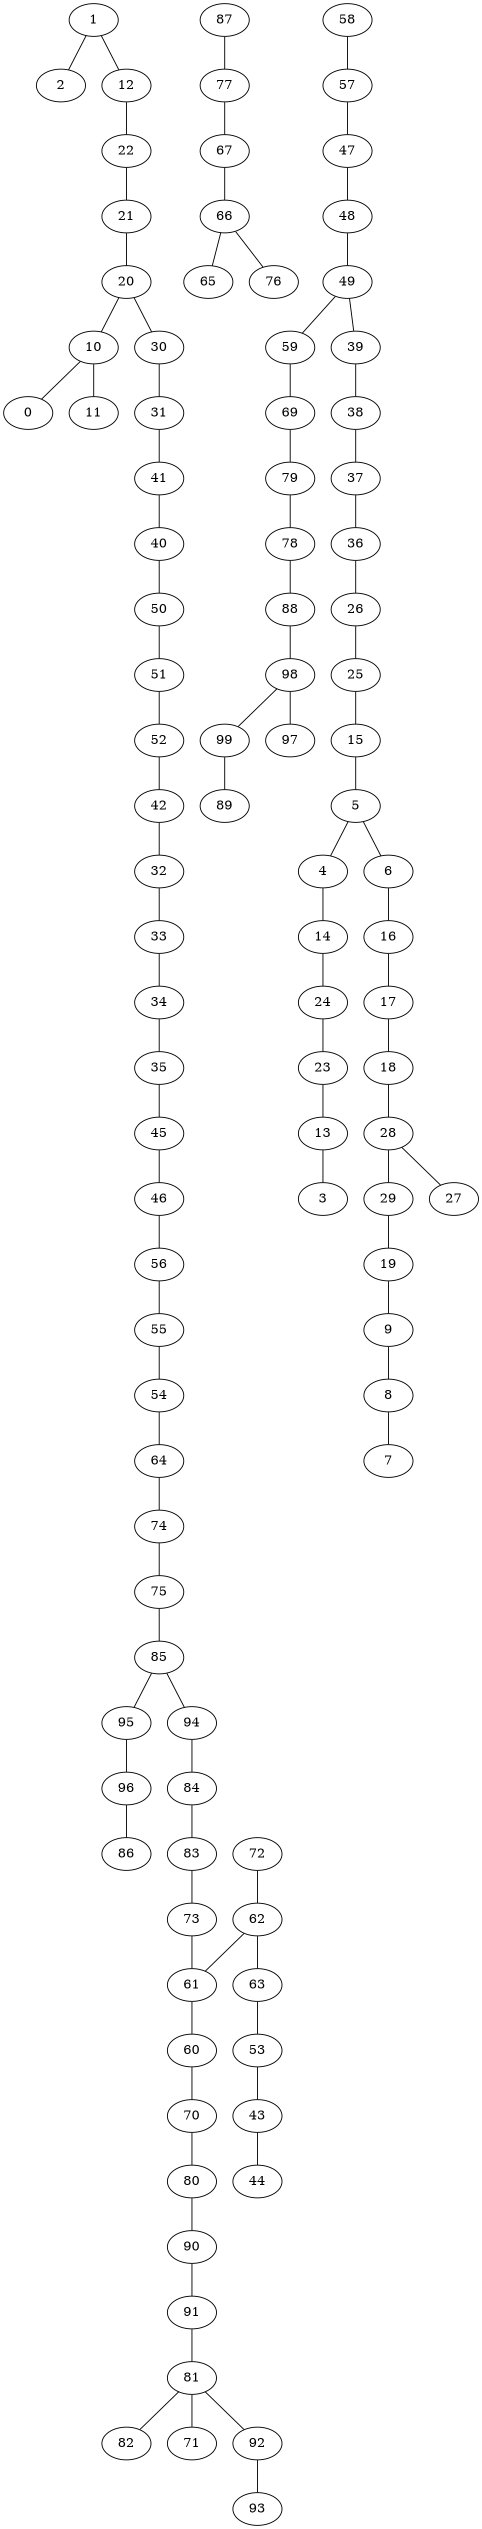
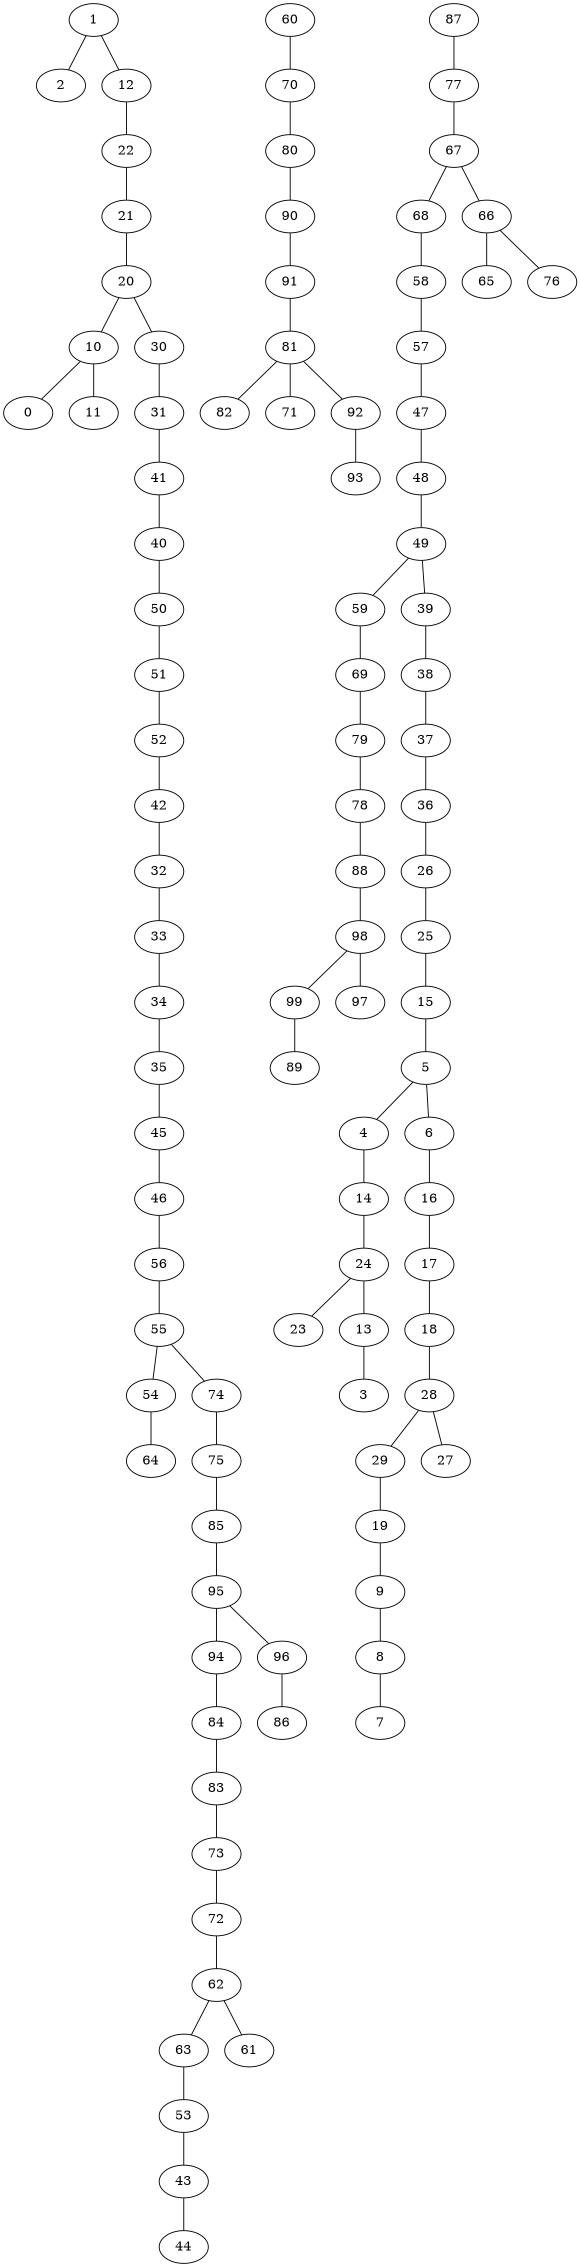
node "68": added
edge "23" -- "13": now "24" -- "13"
edge "64" -- "74": now "55" -- "74"
edge "85" -- "94": now "95" -- "94"
edge "73" -- "61": now "73" -- "72"
edge "61" -- "60": removed
